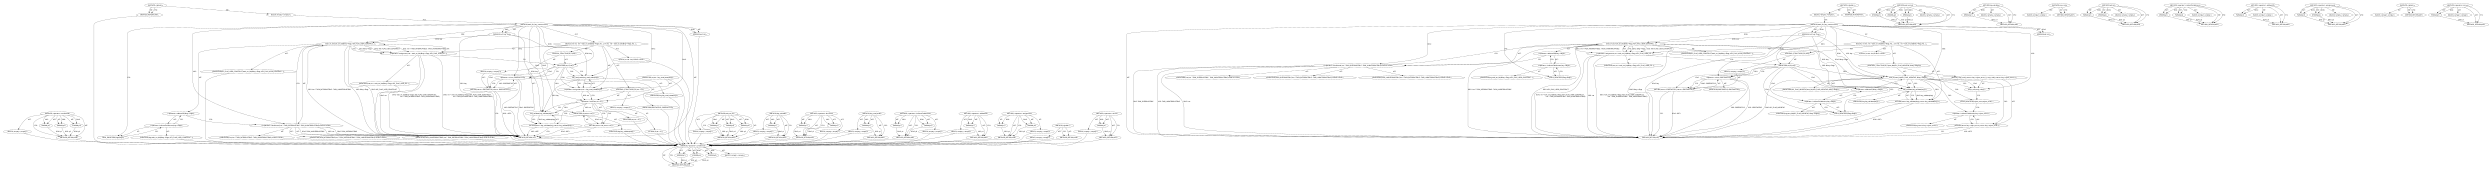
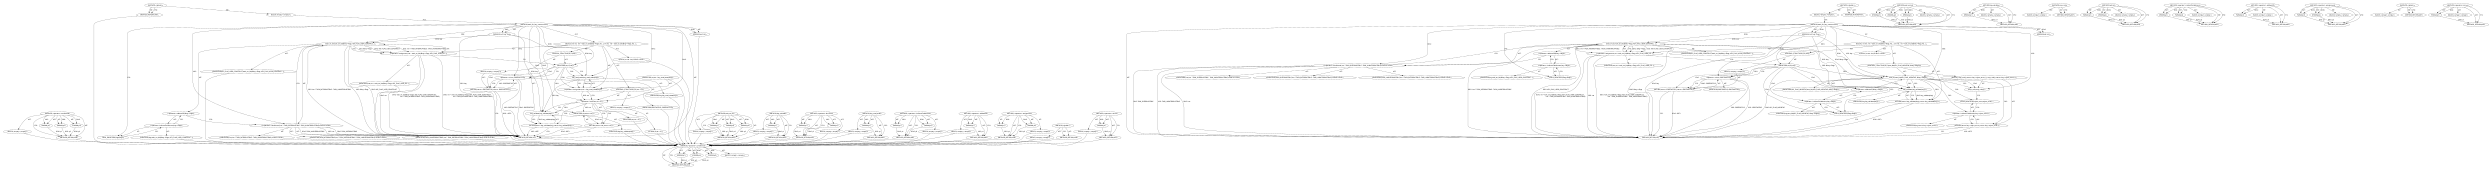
edge "(<operator>.indirectFieldAccess,key->reject_error)" -> "(FIELD_IDENTIFIER,reject_error,reject_error)": added, label "AST:"
